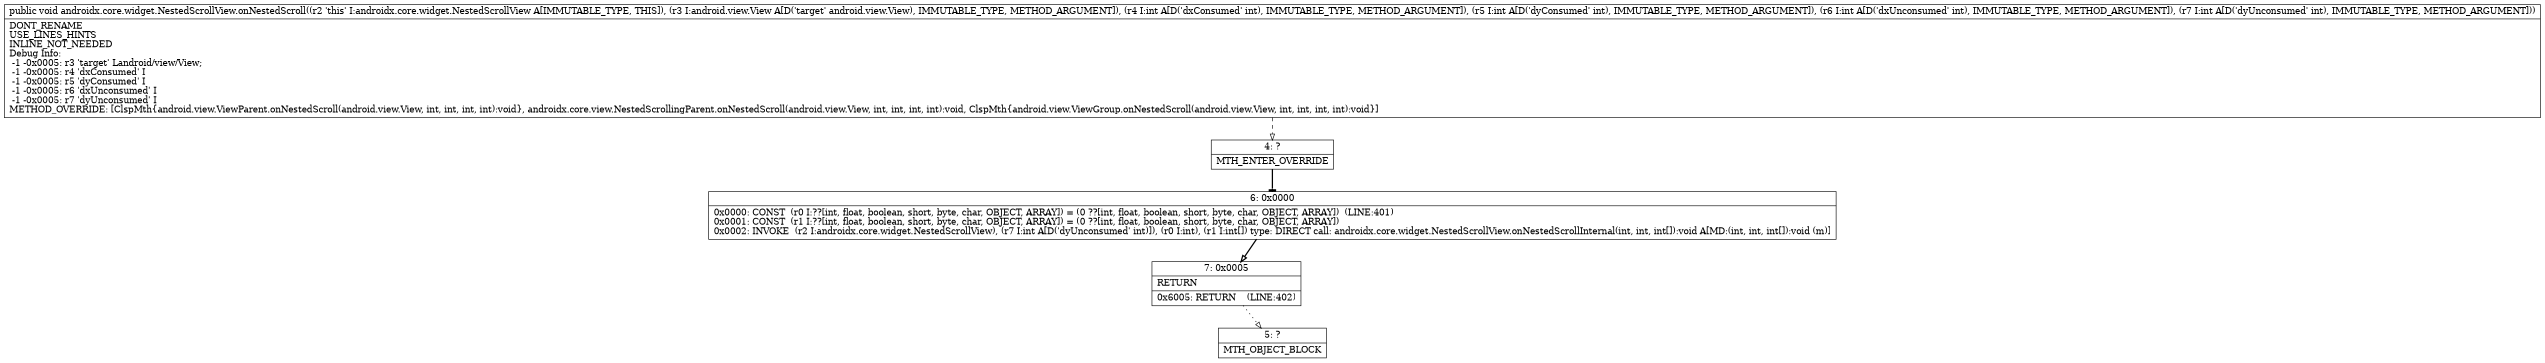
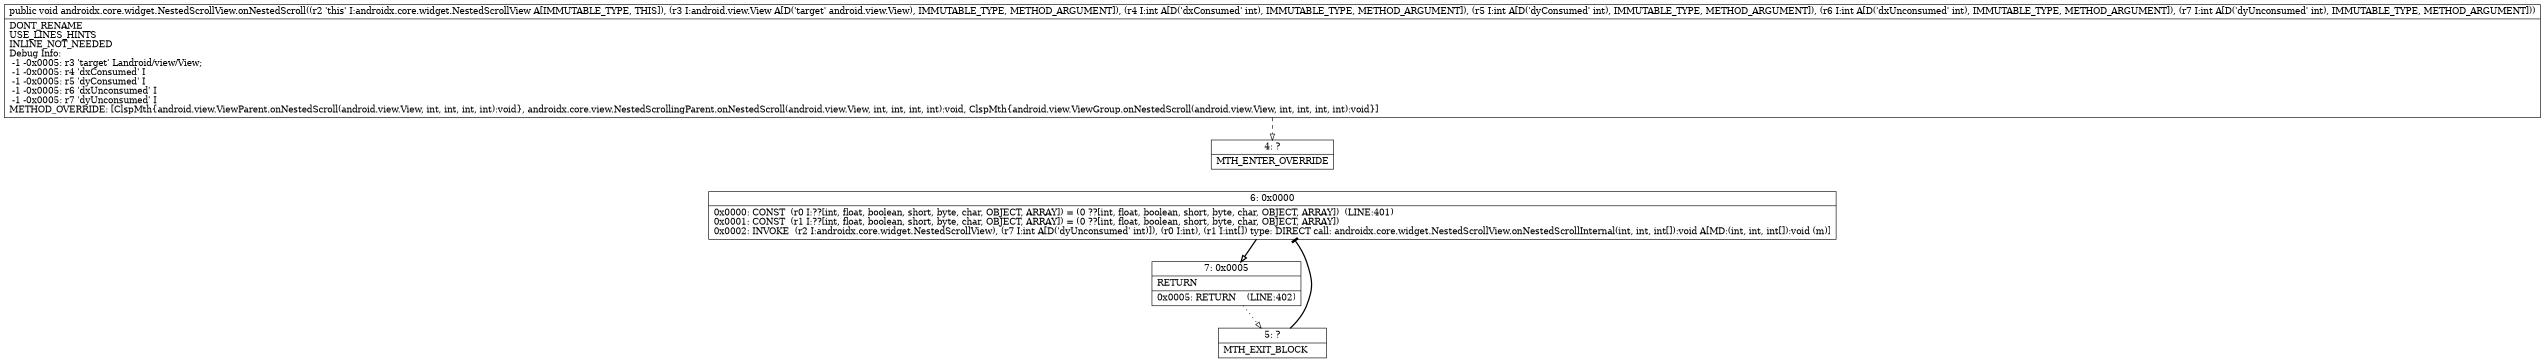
edge "4: ?" -> "6: 0x0000": now "5: ?" -> "6: 0x0000"
node "7: 0x0005": text "0x6005: RETURN    (LINE:402)" -> "0x0005: RETURN    (LINE:402)"
node "5: ?": text "MTH_OBJECT_BLOCK" -> "MTH_EXIT_BLOCK"
